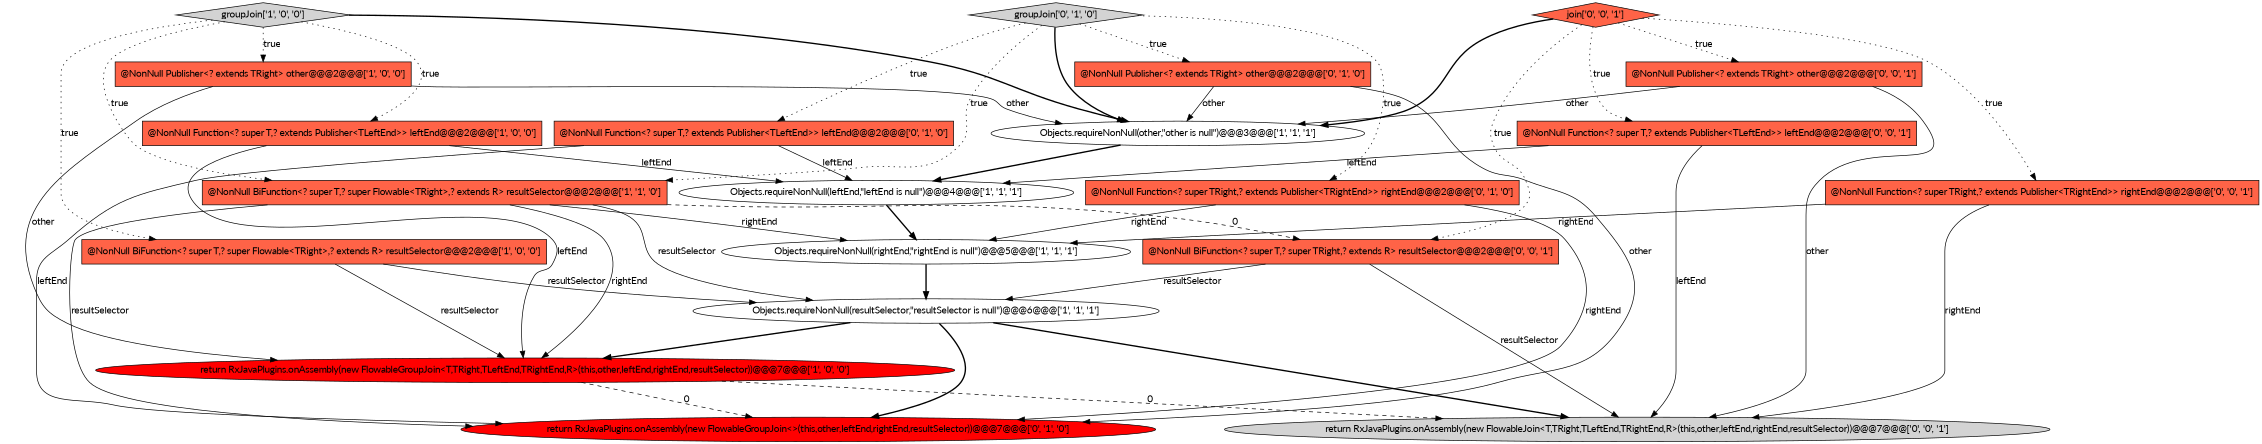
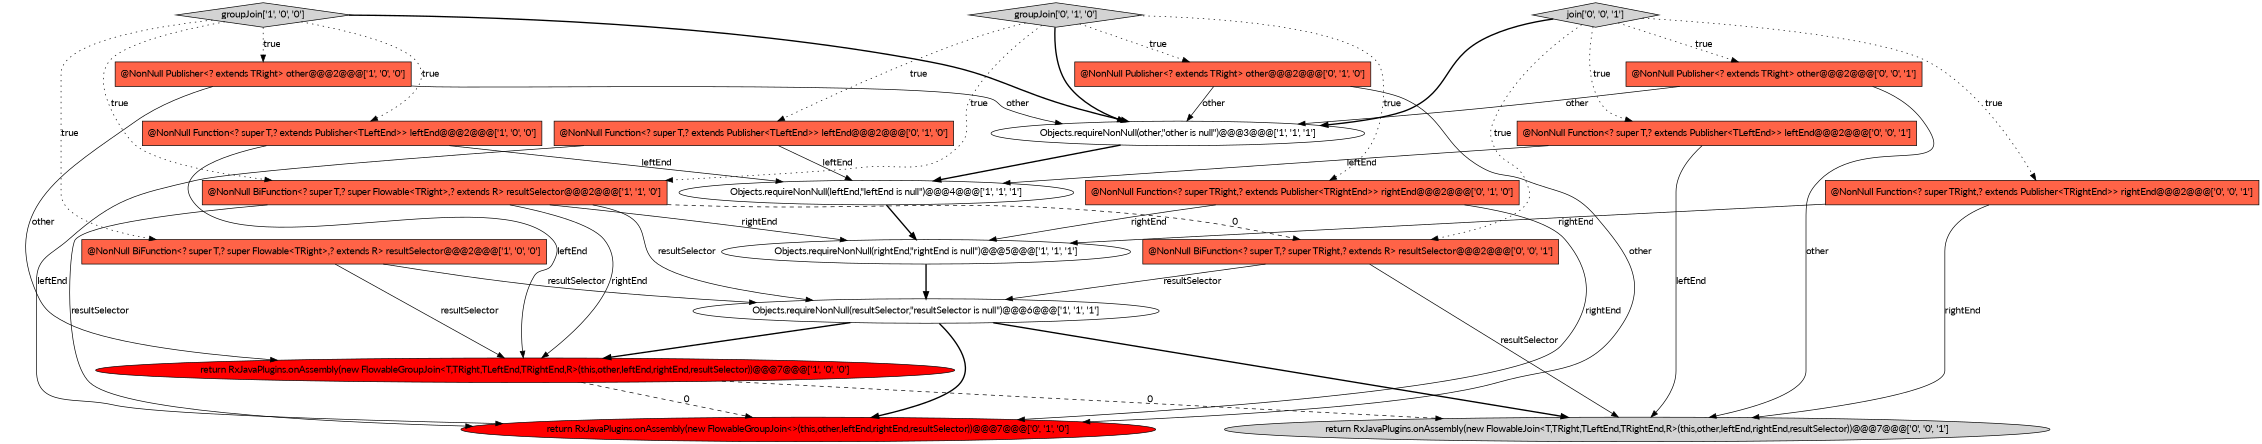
node "join['0', '0', '1']": fillcolor tomato -> lightgray
